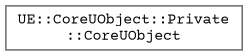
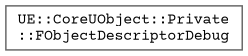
node "UE::CoreUObject::Private ::CoreUObject": label "UE::CoreUObject::Private ::CoreUObject" -> "UE::CoreUObject::Private ::FObjectDescriptorDebug"
